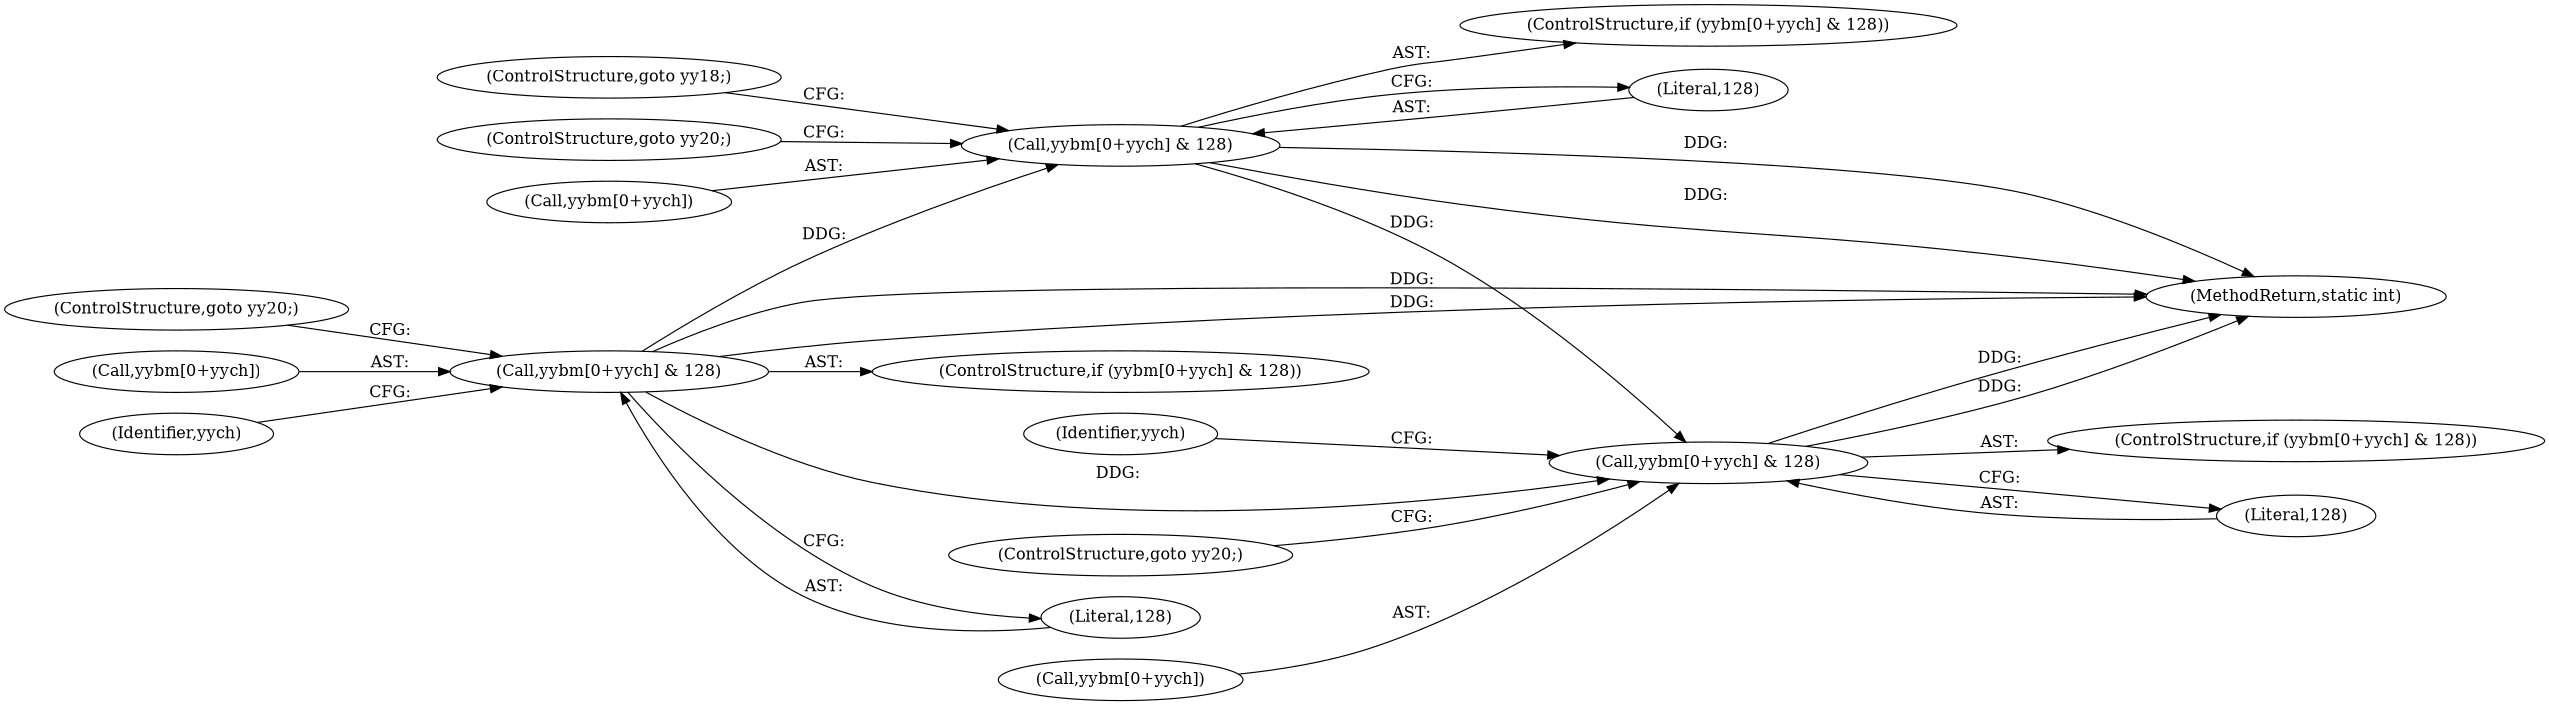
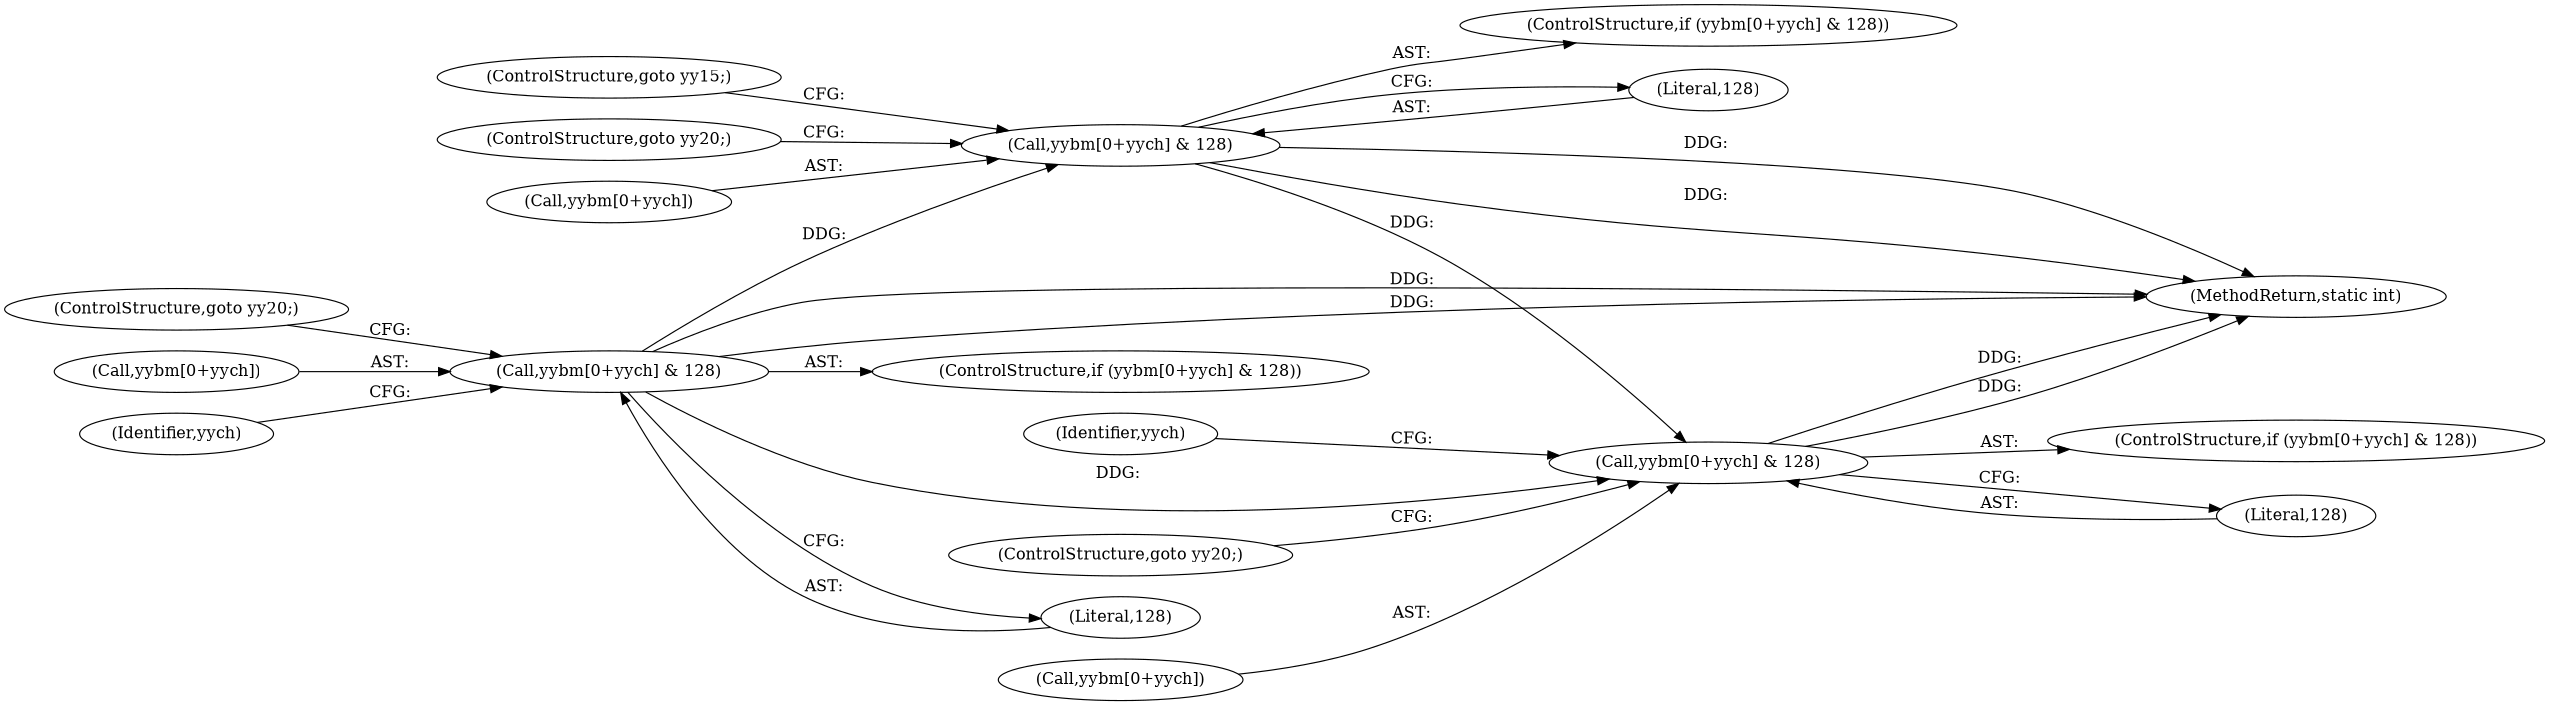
node "(ControlStructure,goto yy18;)": label "(ControlStructure,goto yy18;)" -> "(ControlStructure,goto yy15;)"
